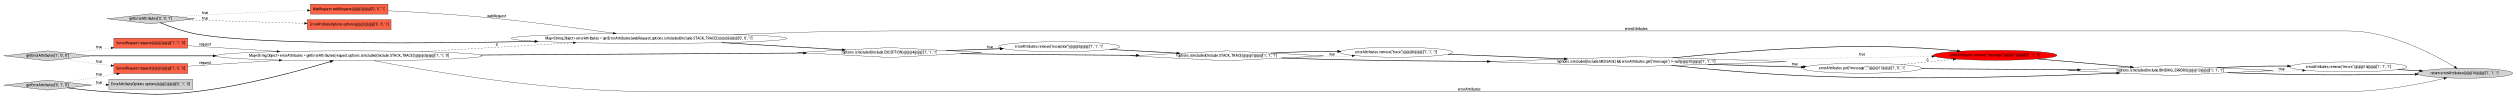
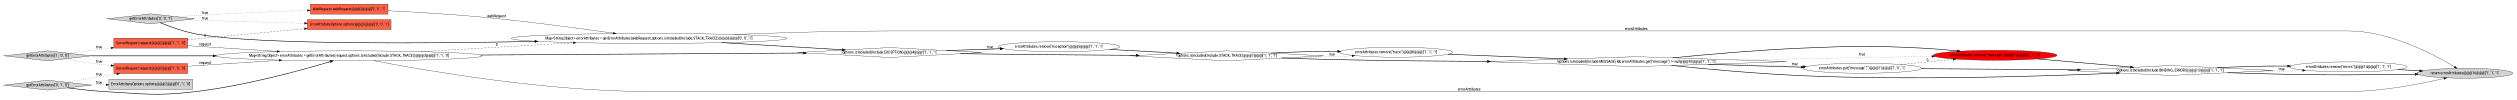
edge "getErrorAttributes['0', '0', '1']" -> "ErrorAttributeOptions options@@@2@@@['0', '0', '1']": style dashed -> dotted
edge "ServerRequest request@@@2@@@['1', '1', '0']" -> "ErrorAttributeOptions options@@@2@@@['0', '0', '1']": added, label "0"
